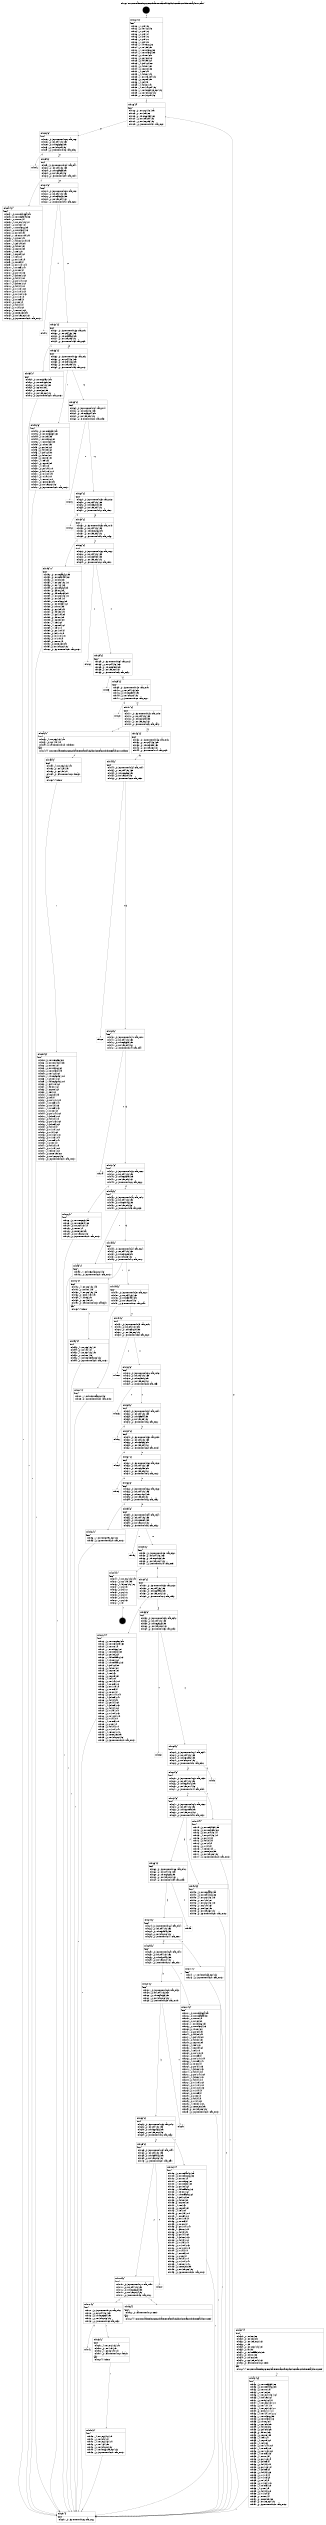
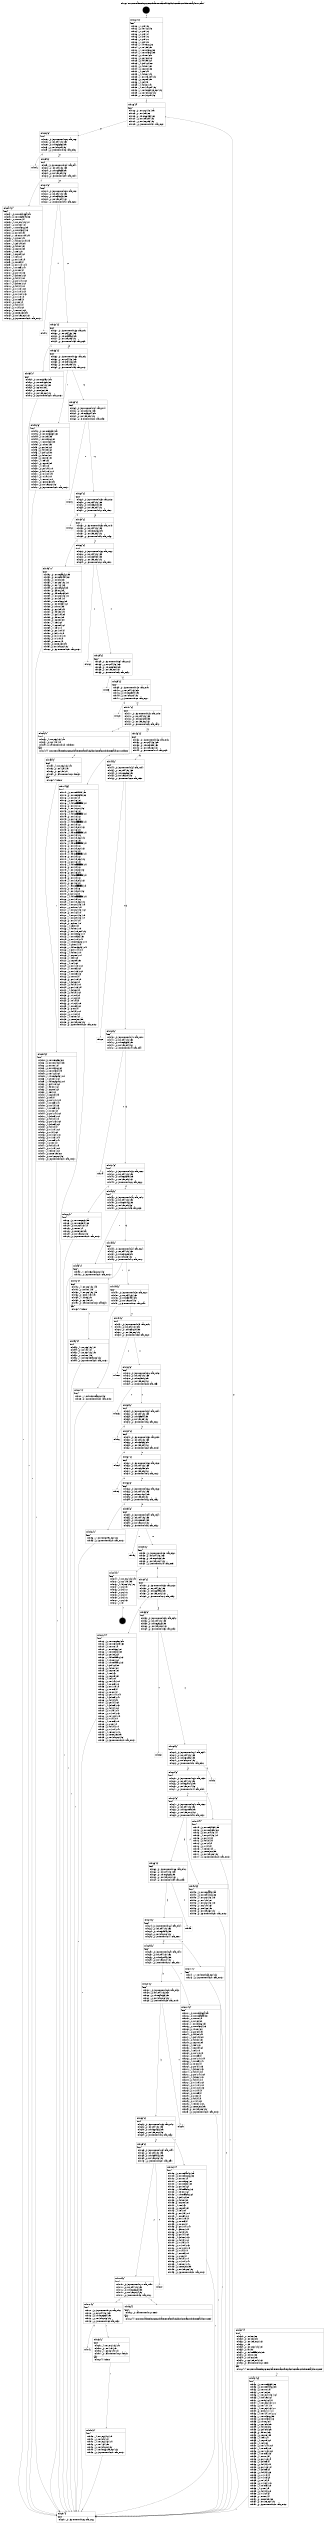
node "0x401779 [333]": added
